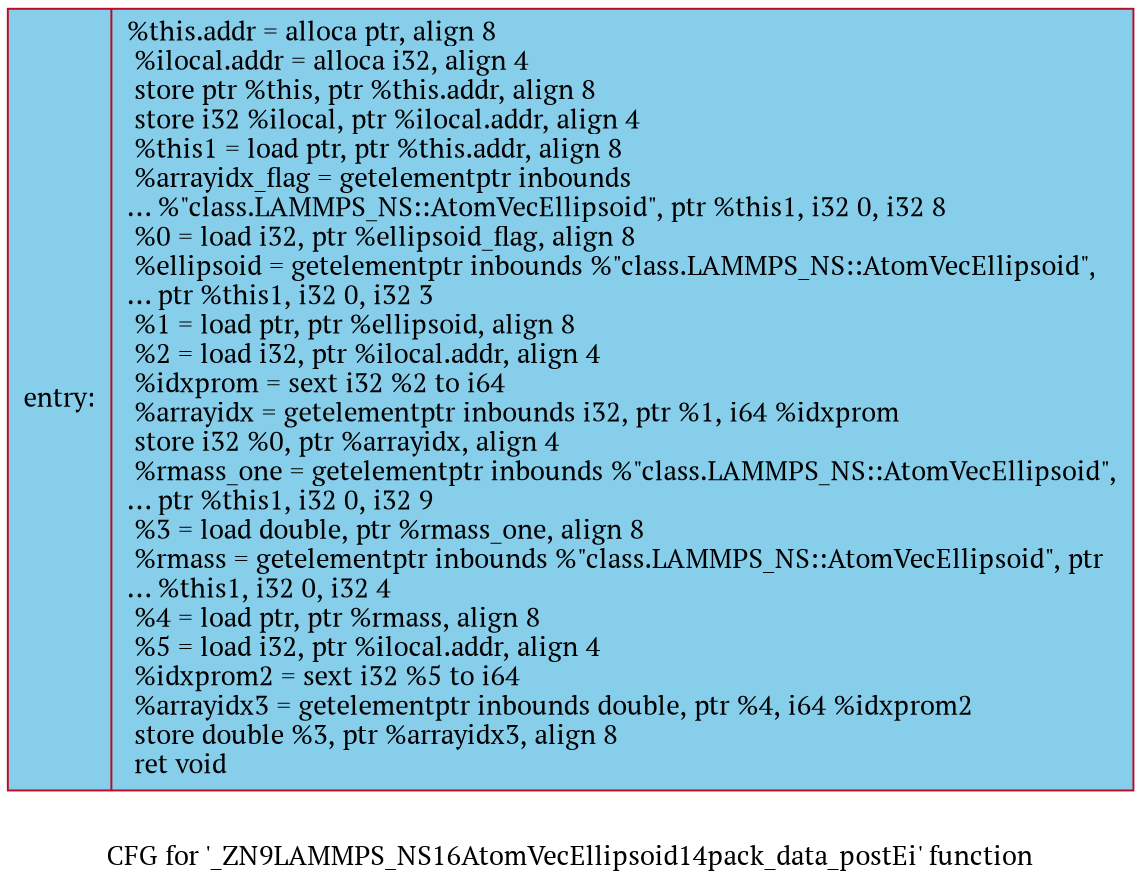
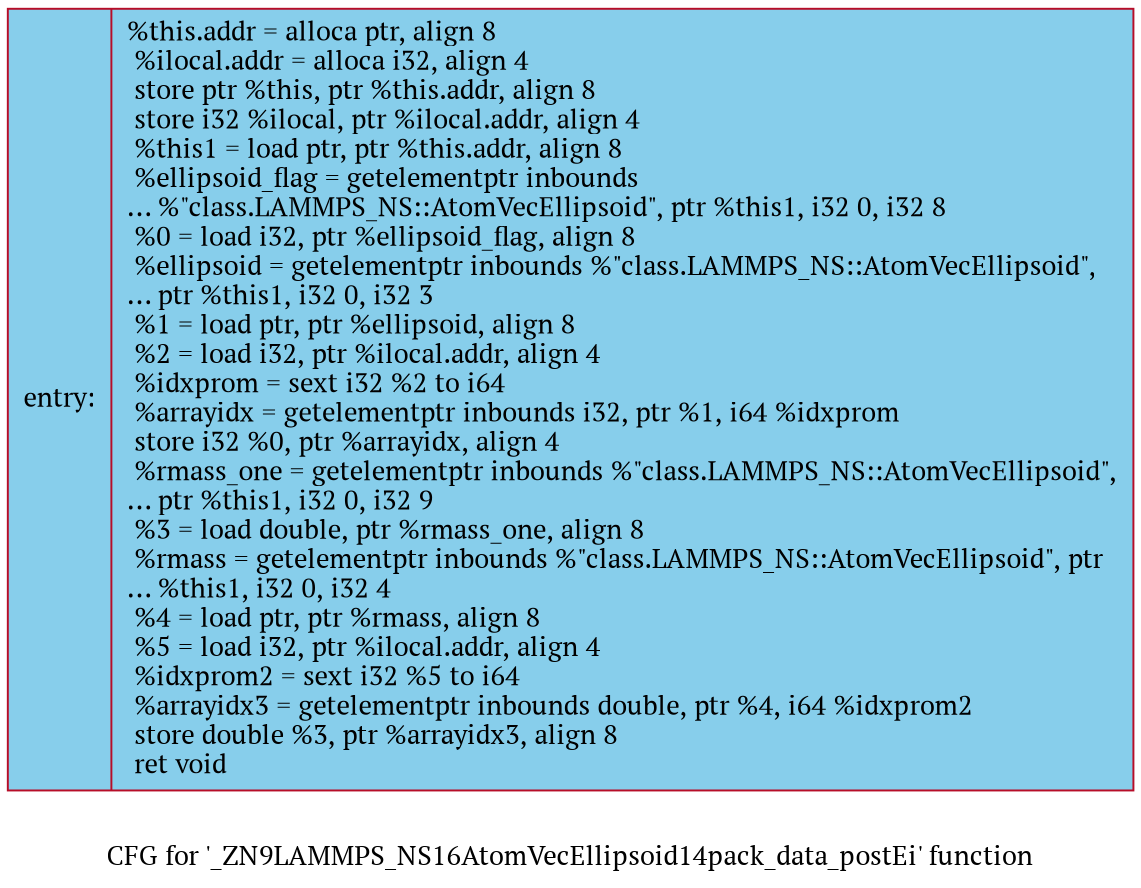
node "entry:": text "%arrayidx_flag = getelementptr inbounds" -> "%ellipsoid_flag = getelementptr inbounds"
